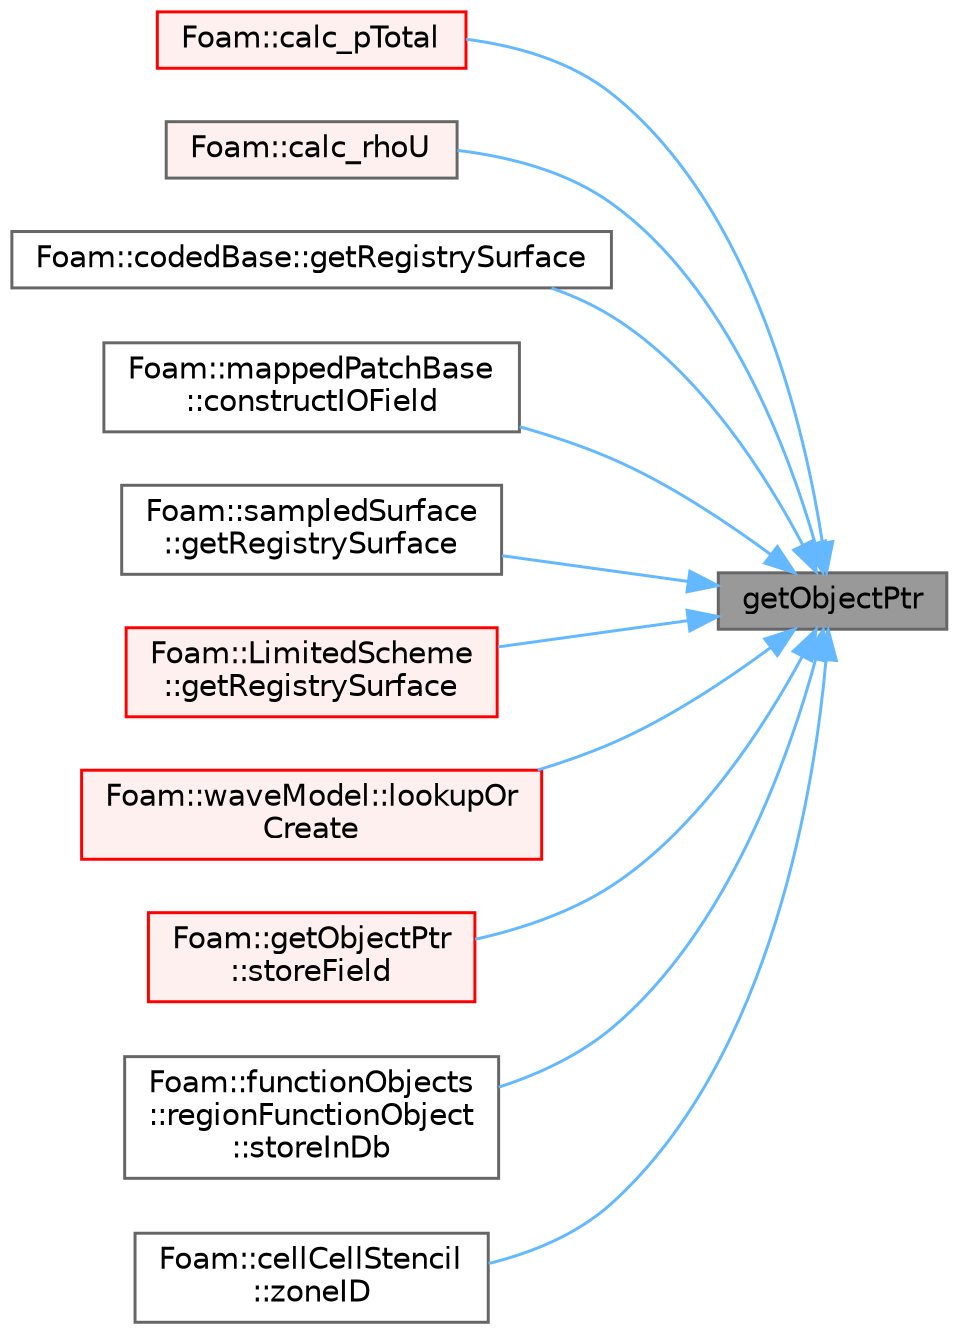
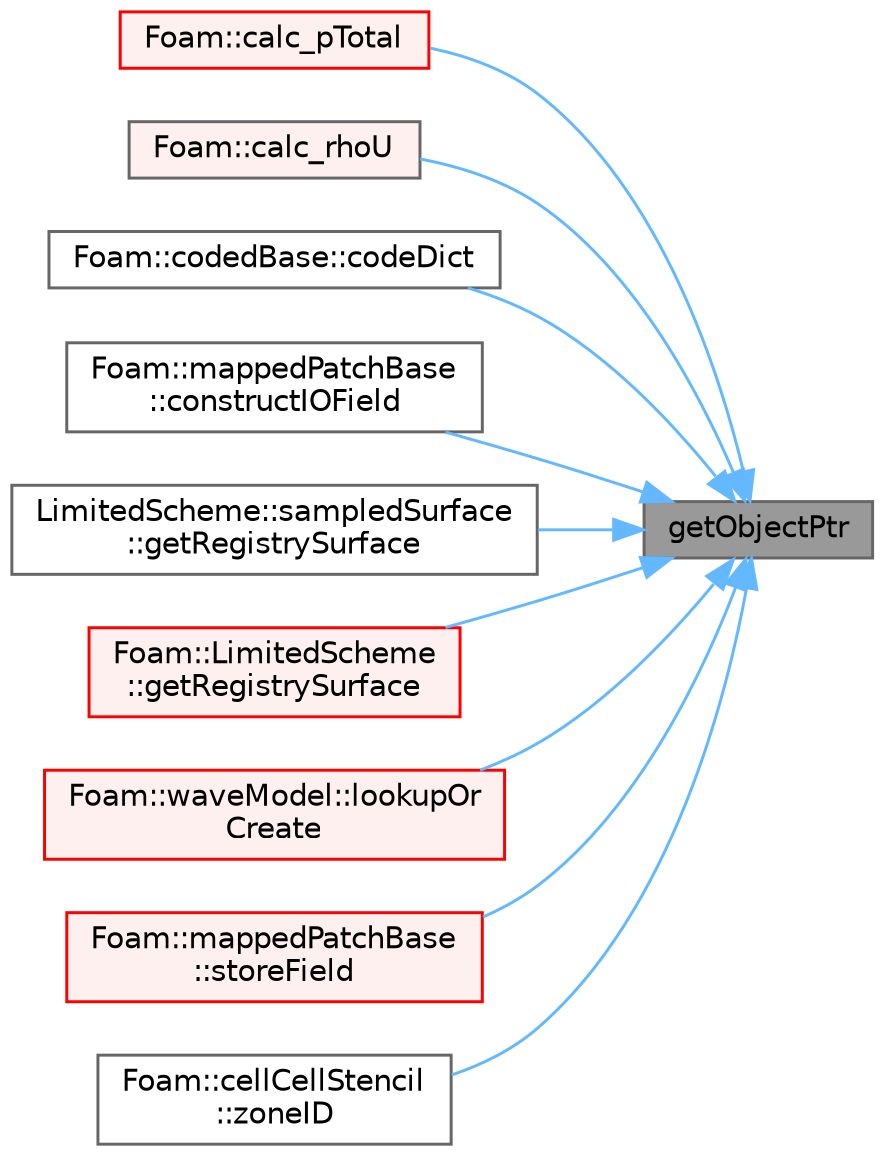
node "Foam::codedBase::getRegistrySurface": label "Foam::codedBase::getRegistrySurface" -> "Foam::codedBase::codeDict"
node "Foam::sampledSurface ::getRegistrySurface": label "Foam::sampledSurface ::getRegistrySurface" -> "LimitedScheme::sampledSurface ::getRegistrySurface"
node "Foam::getObjectPtr ::storeField": label "Foam::getObjectPtr ::storeField" -> "Foam::mappedPatchBase ::storeField"
node "Foam::functionObjects ::regionFunctionObject ::storeInDb": removed
